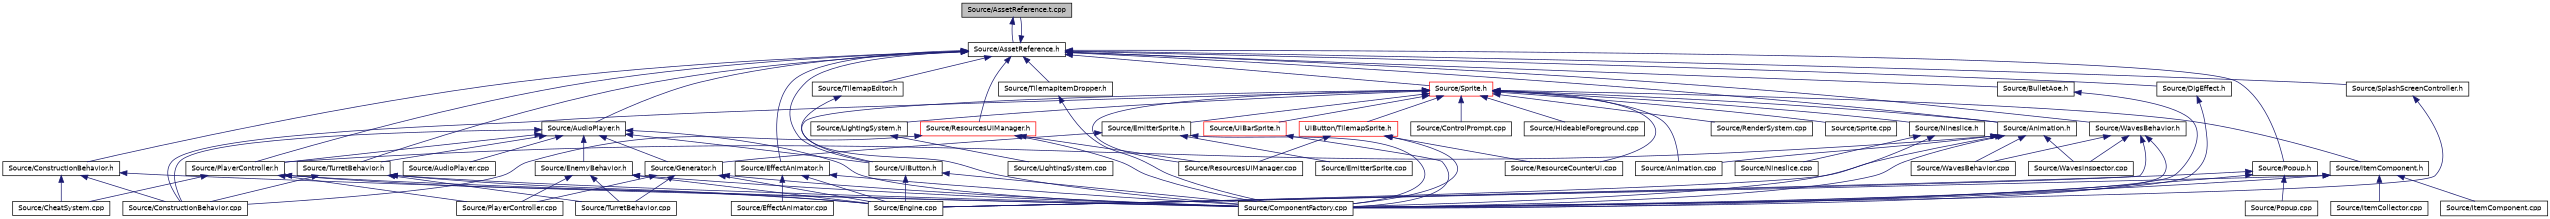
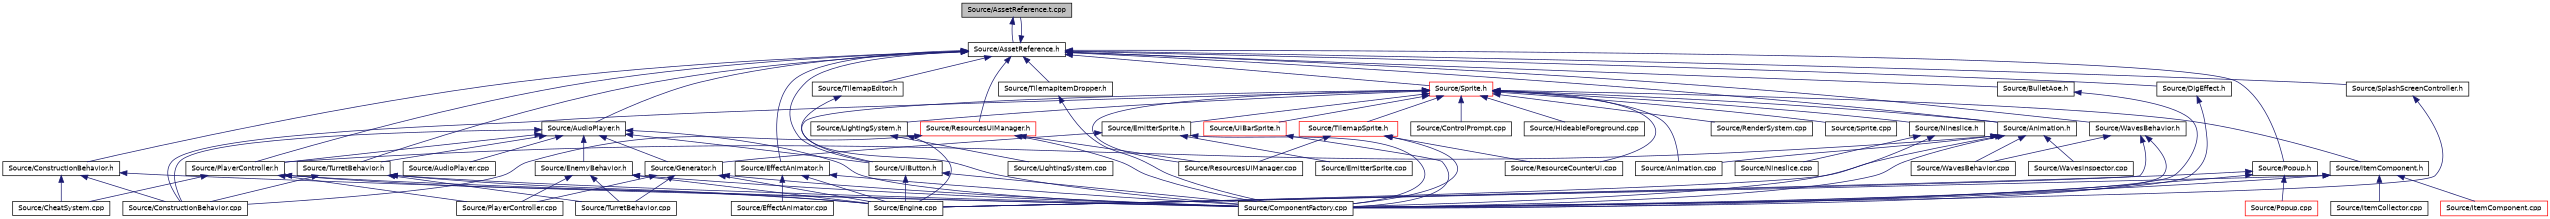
node "UiButton/TilemapSprite.h": label "UiButton/TilemapSprite.h" -> "Source/TilemapSprite.h"
edge "Source/WavesInspector.cpp" -> "Source/WavesBehavior.h": removed
edge "Source/Engine.cpp" -> "Source/LightingSystem.h": added
node "Source/Popup.cpp": color black -> red
node "Source/ItemComponent.cpp": color black -> red
